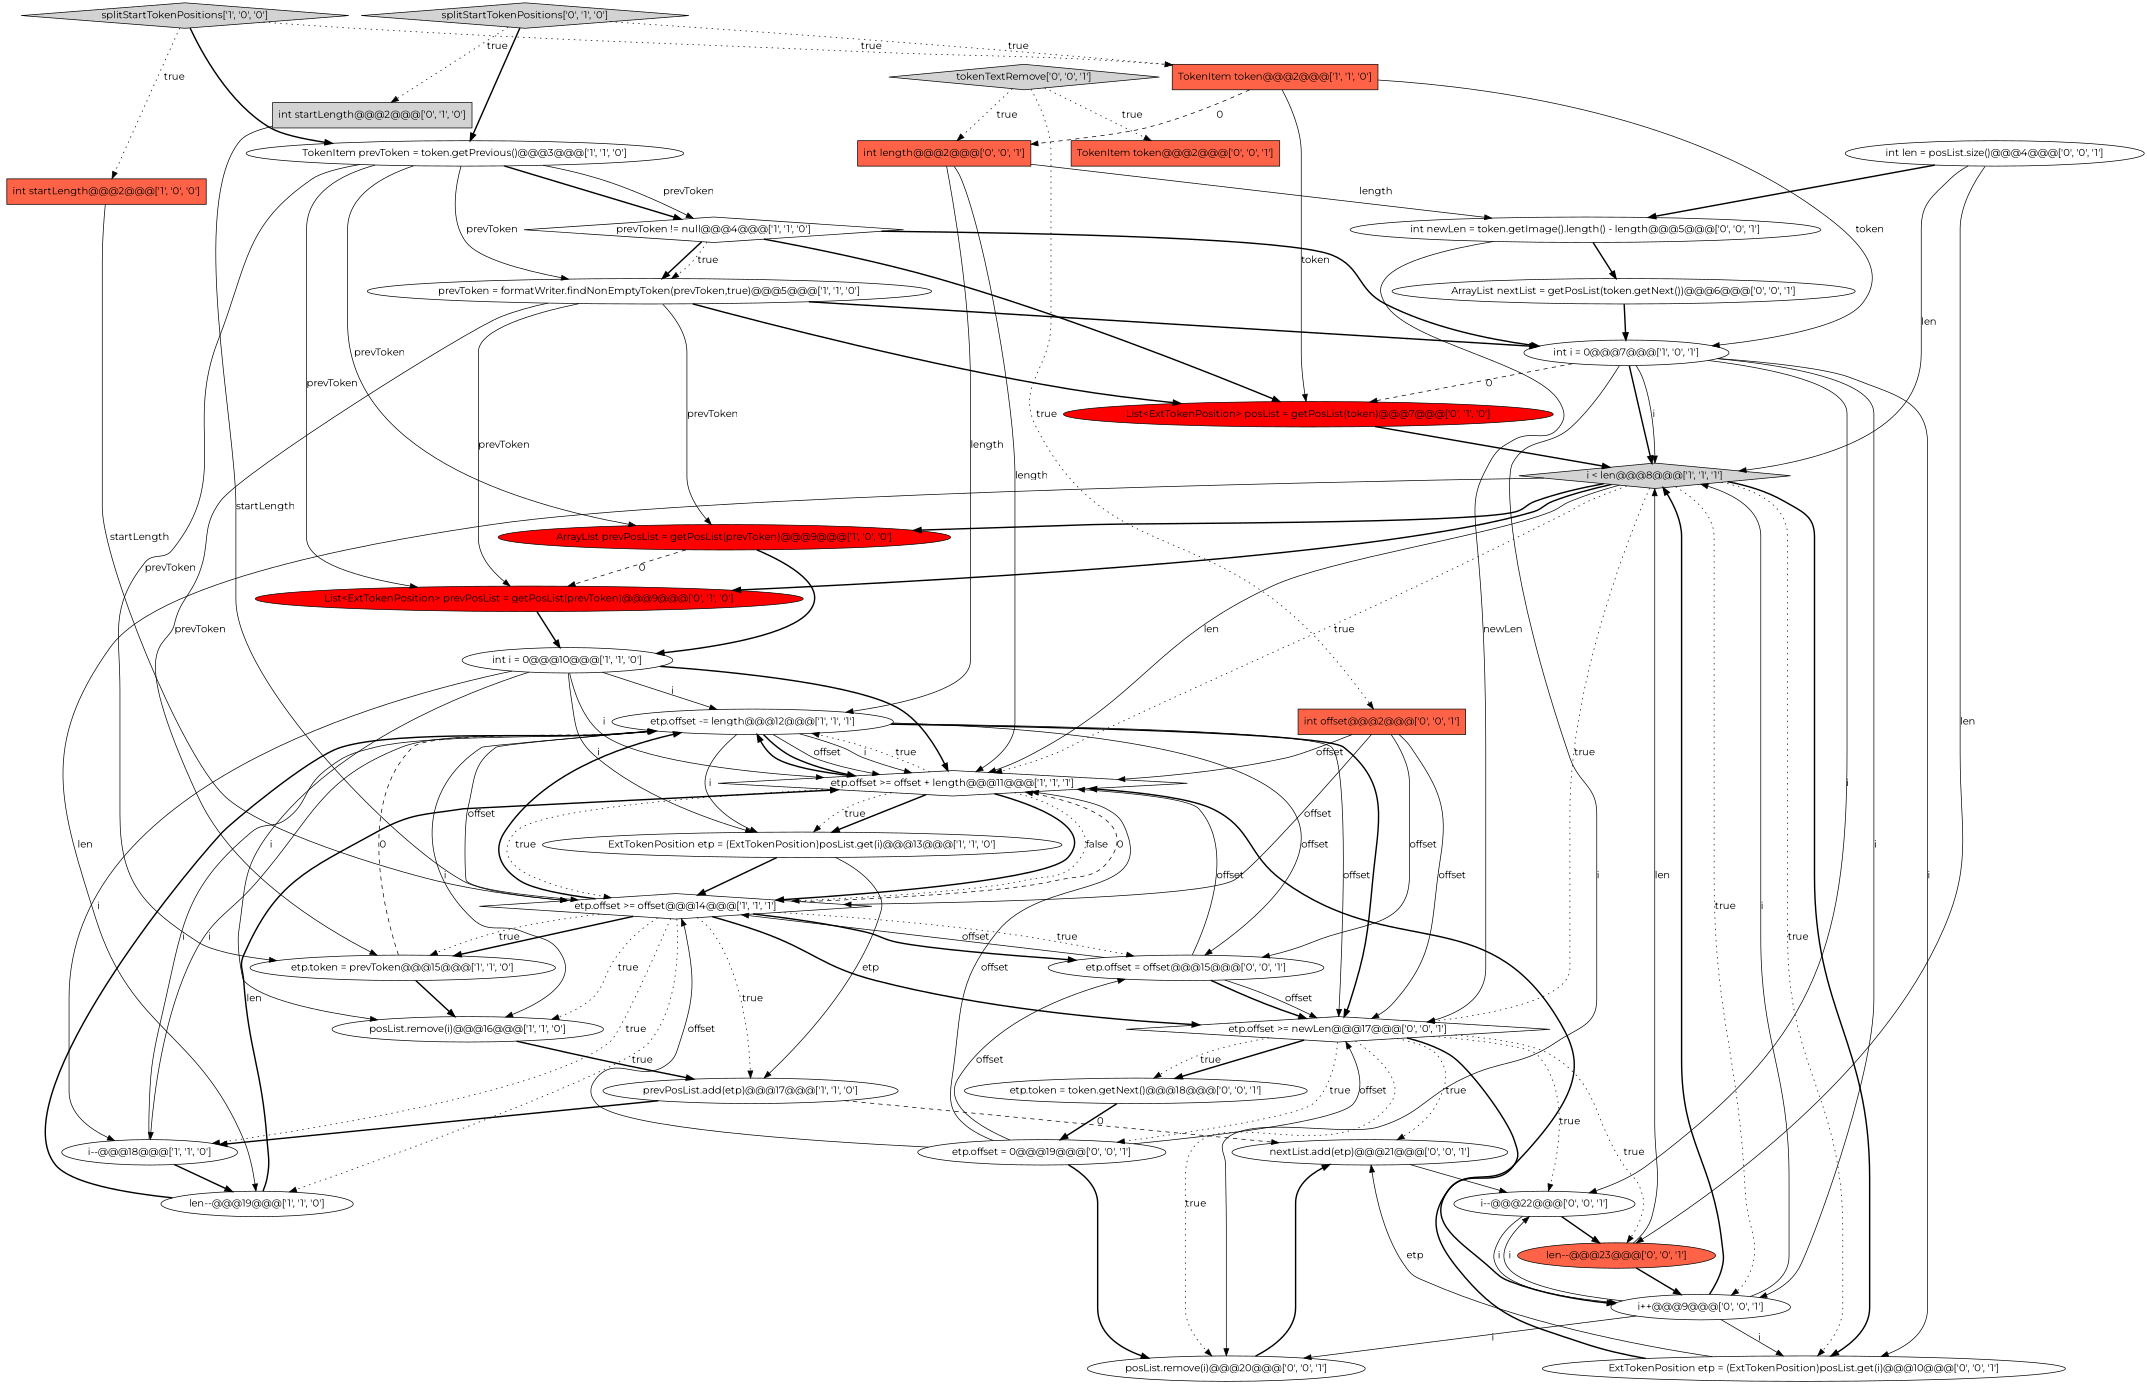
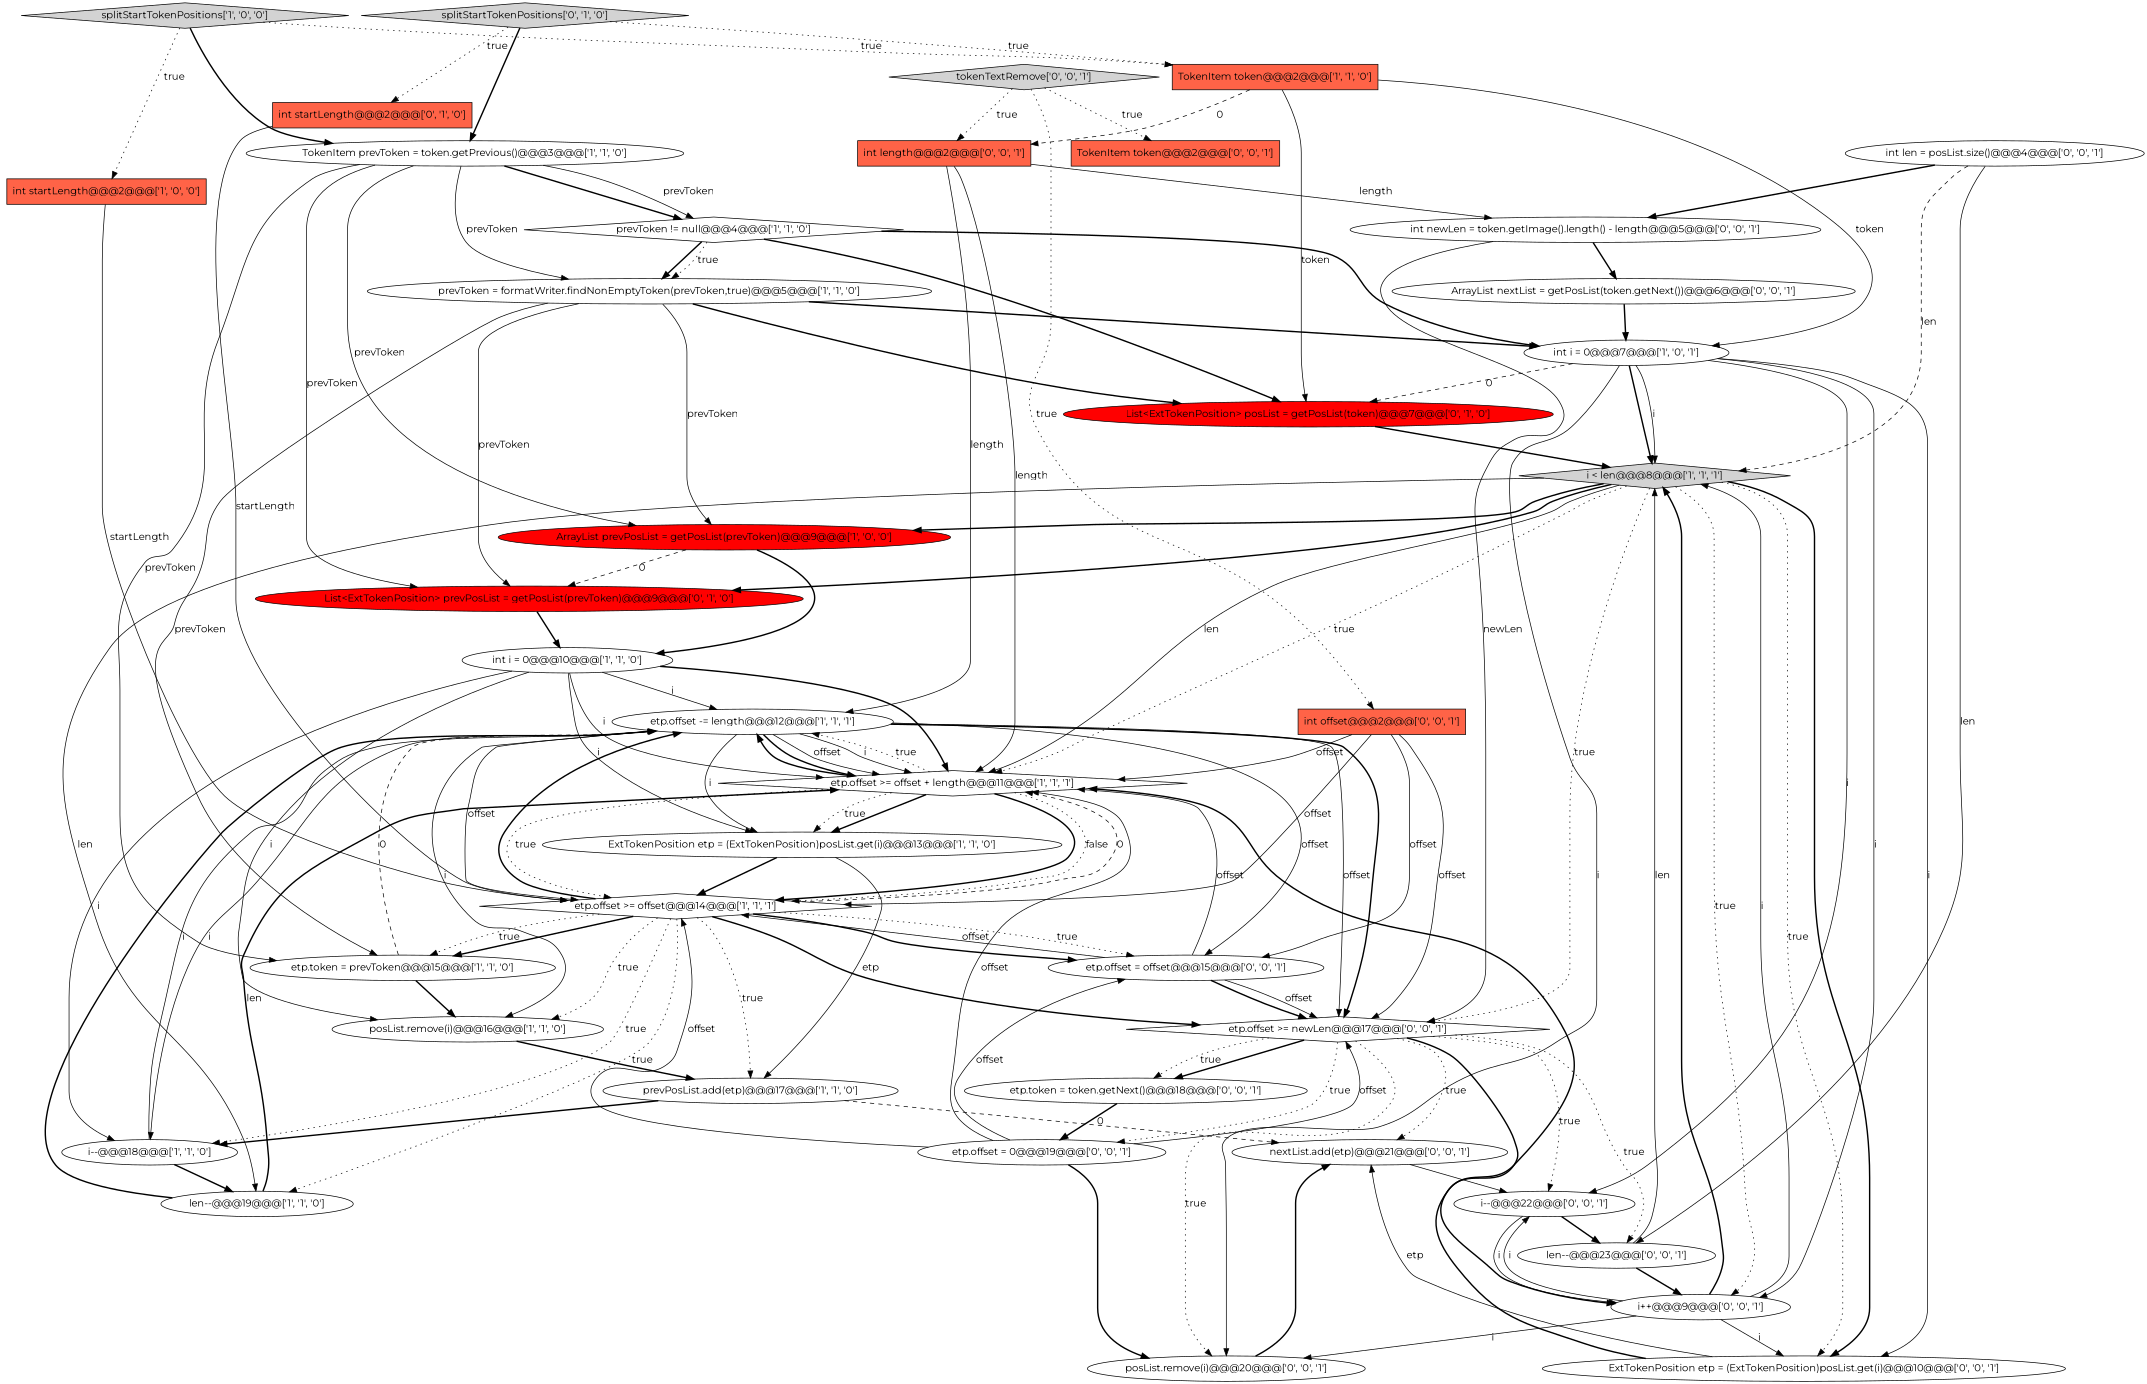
node "int startLength@@@2@@@['0', '1', '0']": fillcolor lightgray -> tomato
edge "int len = posList.size()@@@4@@@['0', '0', '1']" -> "i < len@@@8@@@['1', '1', '1']": style solid -> dashed
node "len--@@@23@@@['0', '0', '1']": fillcolor tomato -> white
